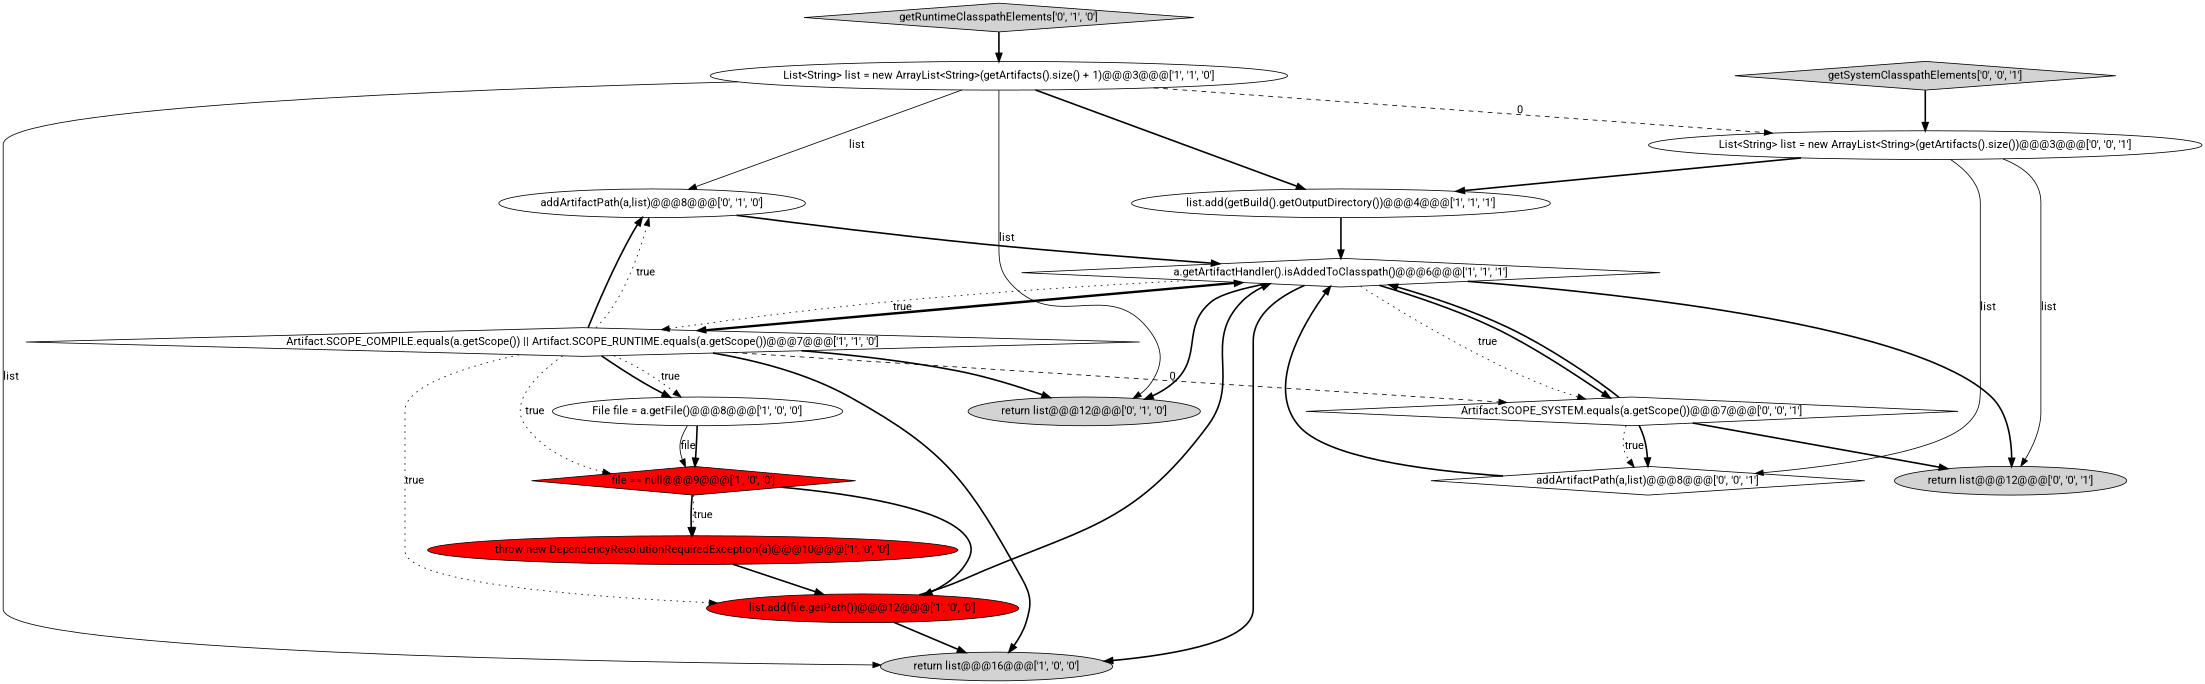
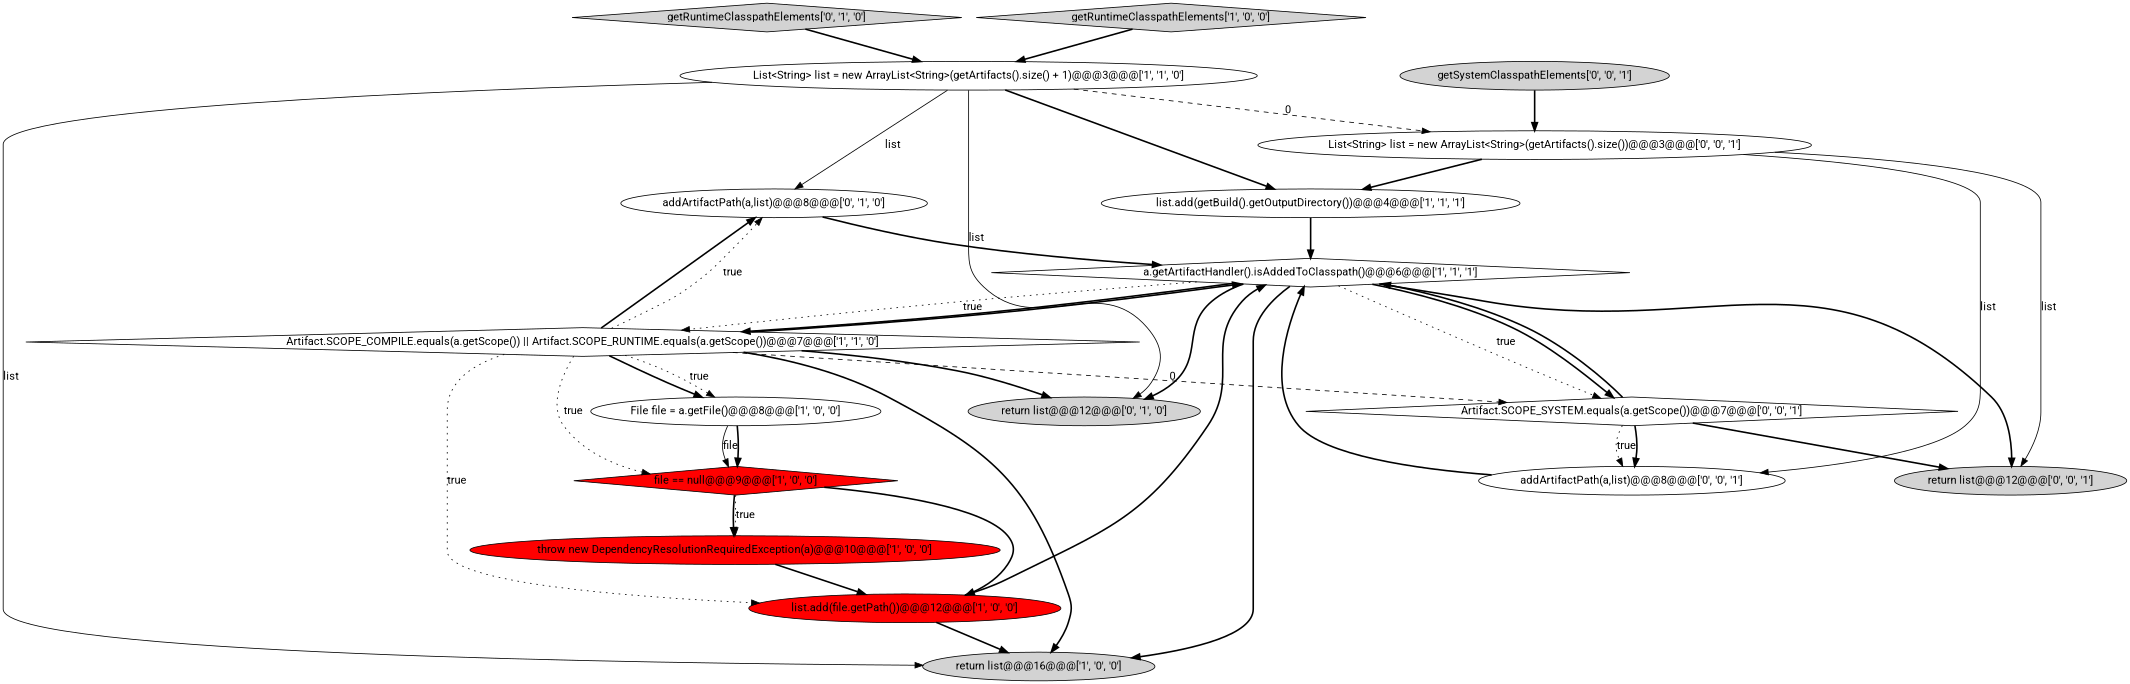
node "getRuntimeClasspathElements['1', '0', '0']": added
node "getSystemClasspathElements['0', '0', '1']": shape diamond -> ellipse
node "addArtifactPath(a,list)@@@8@@@['0', '0', '1']": shape diamond -> ellipse
